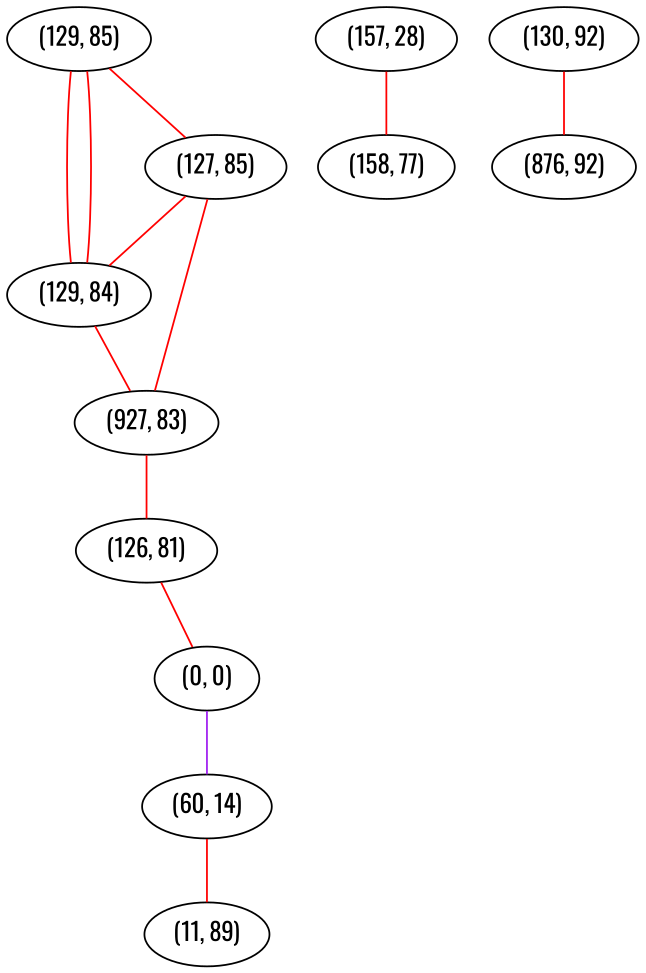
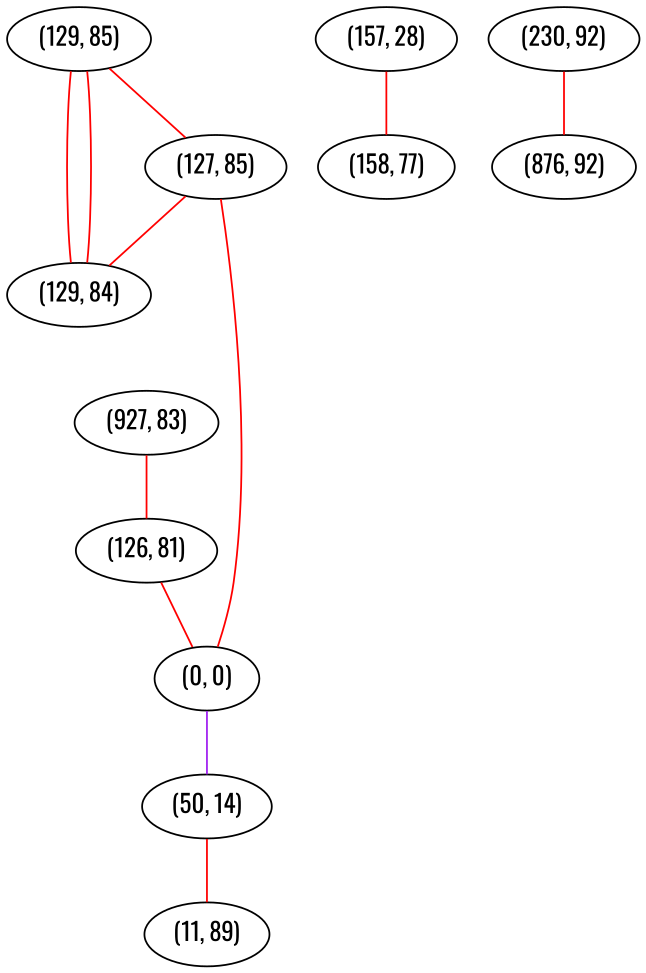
node "(130, 92)": label "(130, 92)" -> "(230, 92)"
edge "(127, 85)" -- "(927, 83)": now "(127, 85)" -- "(0, 0)"
edge "(129, 84)" -- "(927, 83)": removed
node "(60, 14)": label "(60, 14)" -> "(50, 14)"
